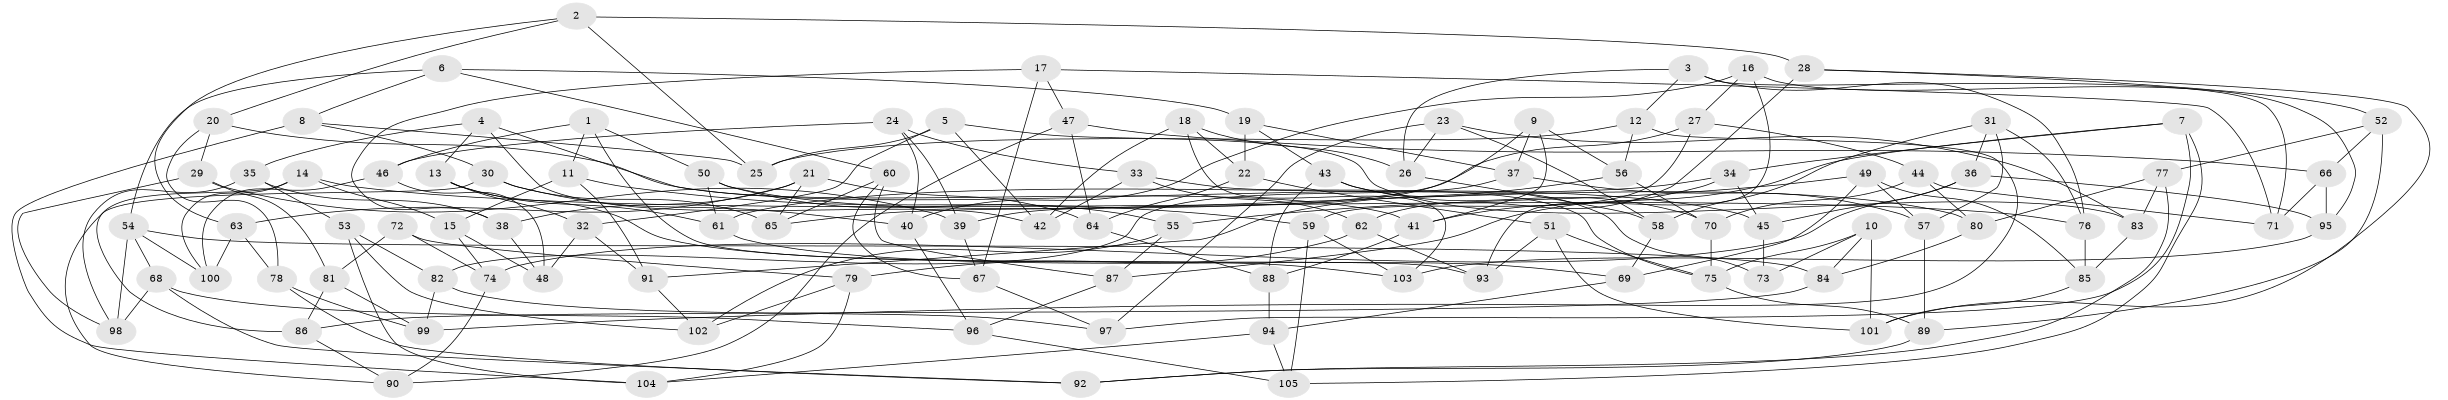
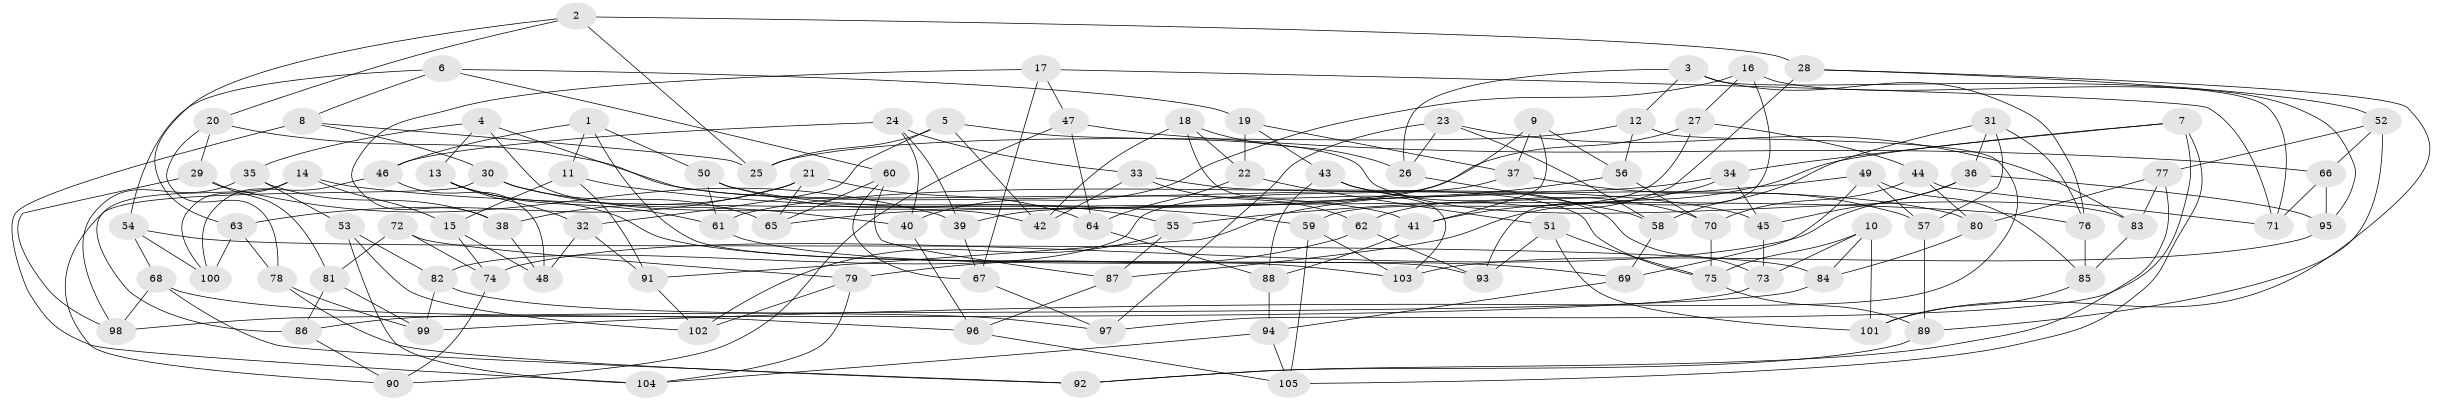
edge "54" -- "98": now "73" -- "98"
